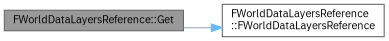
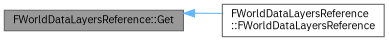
edge "FWorldDataLayersReference::Get" -> "FWorldDataLayersReference ::FWorldDataLayersReference": reversed
